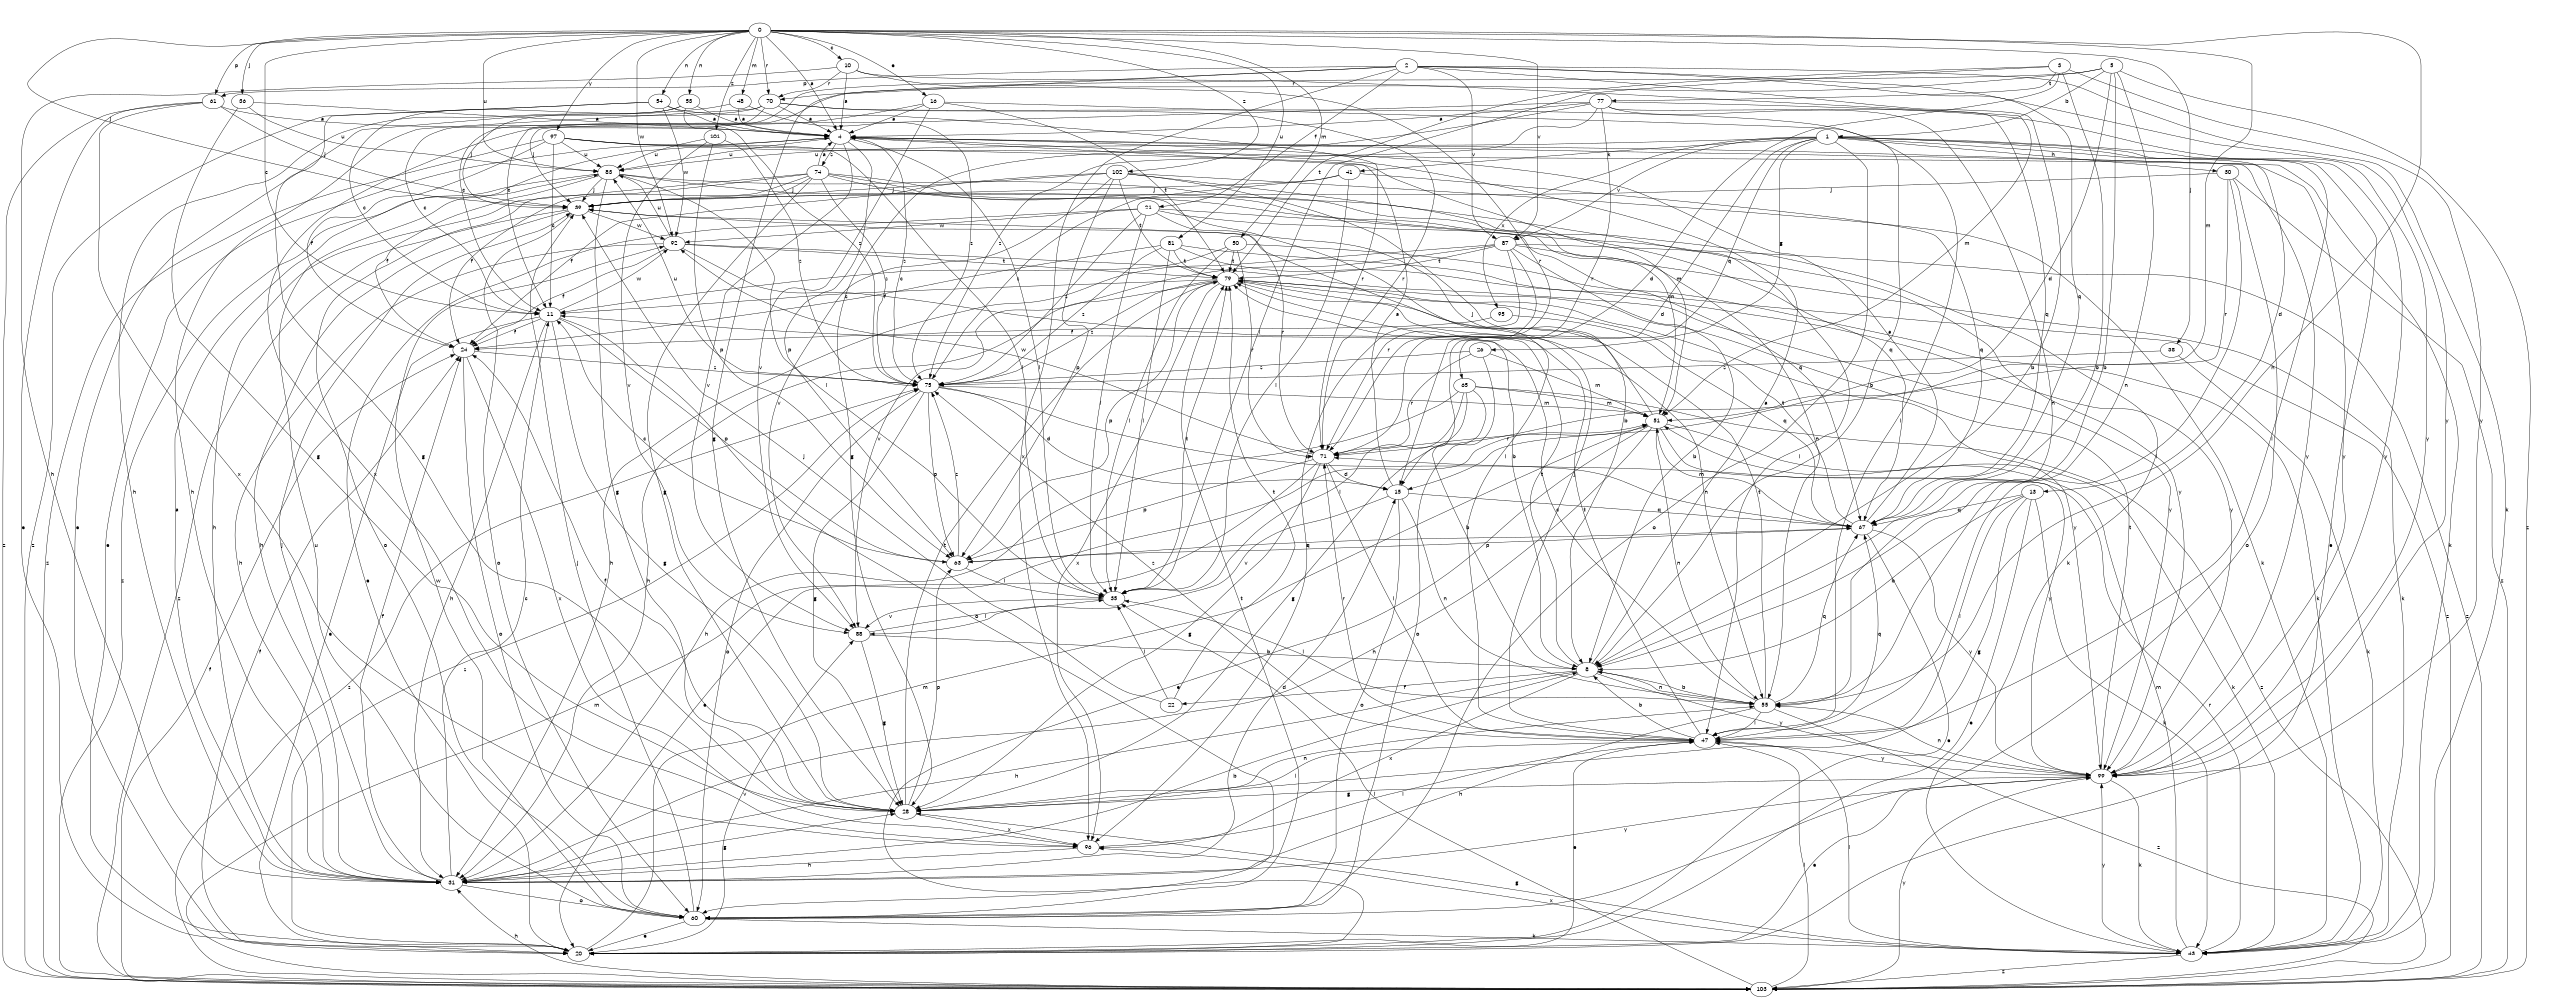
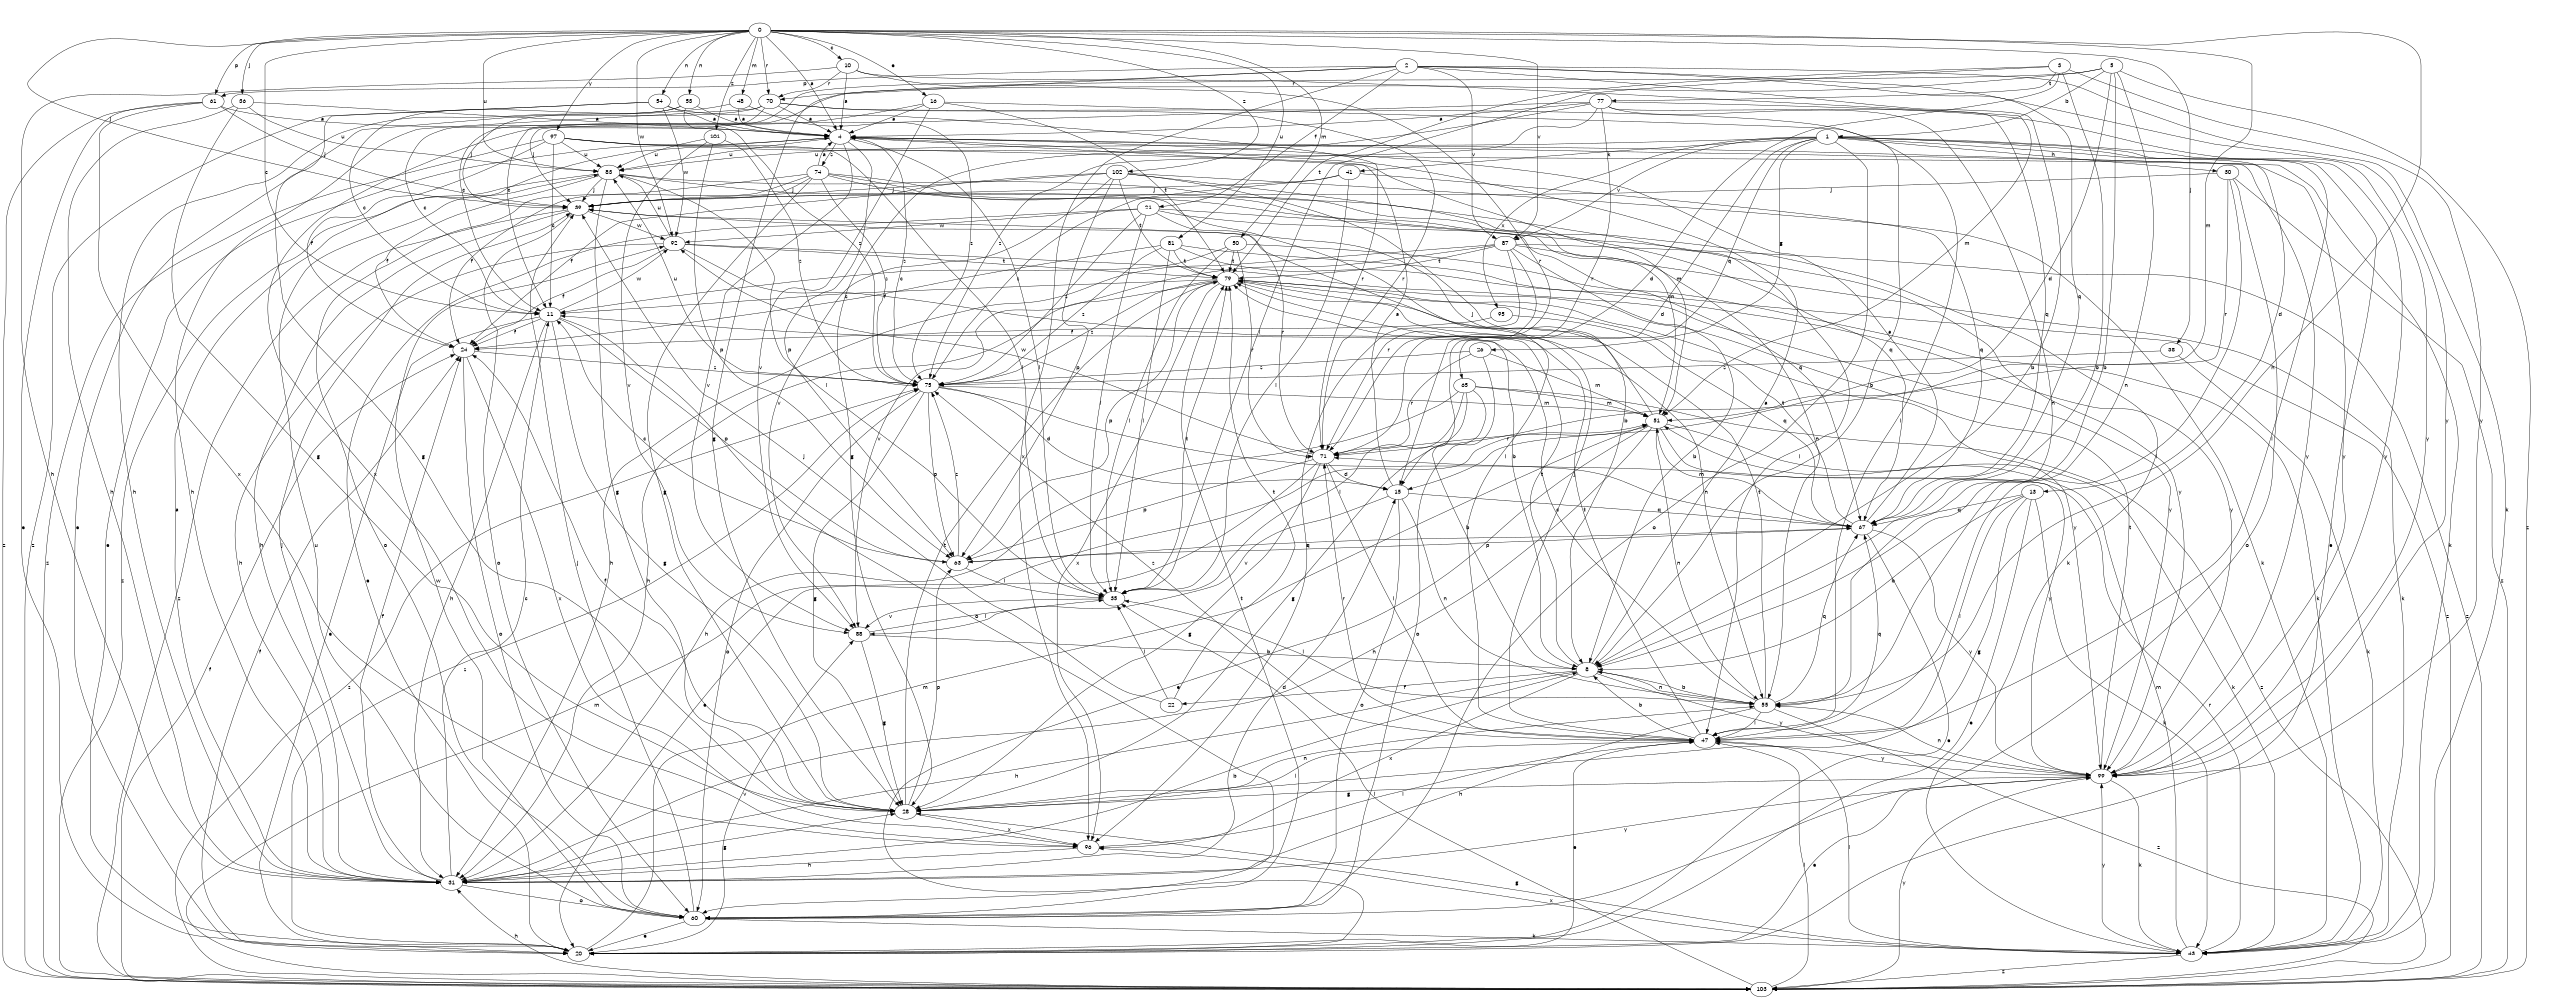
edge "74" -> "31": now "36" -> "31"
